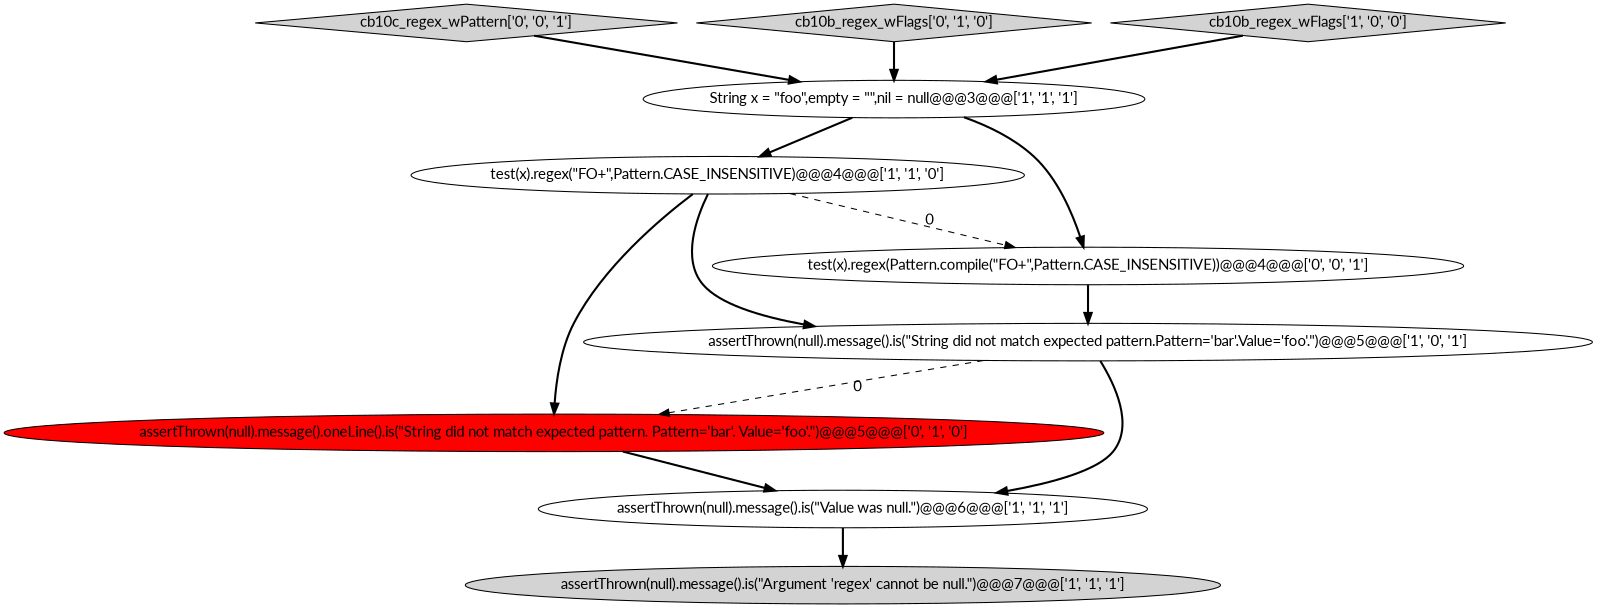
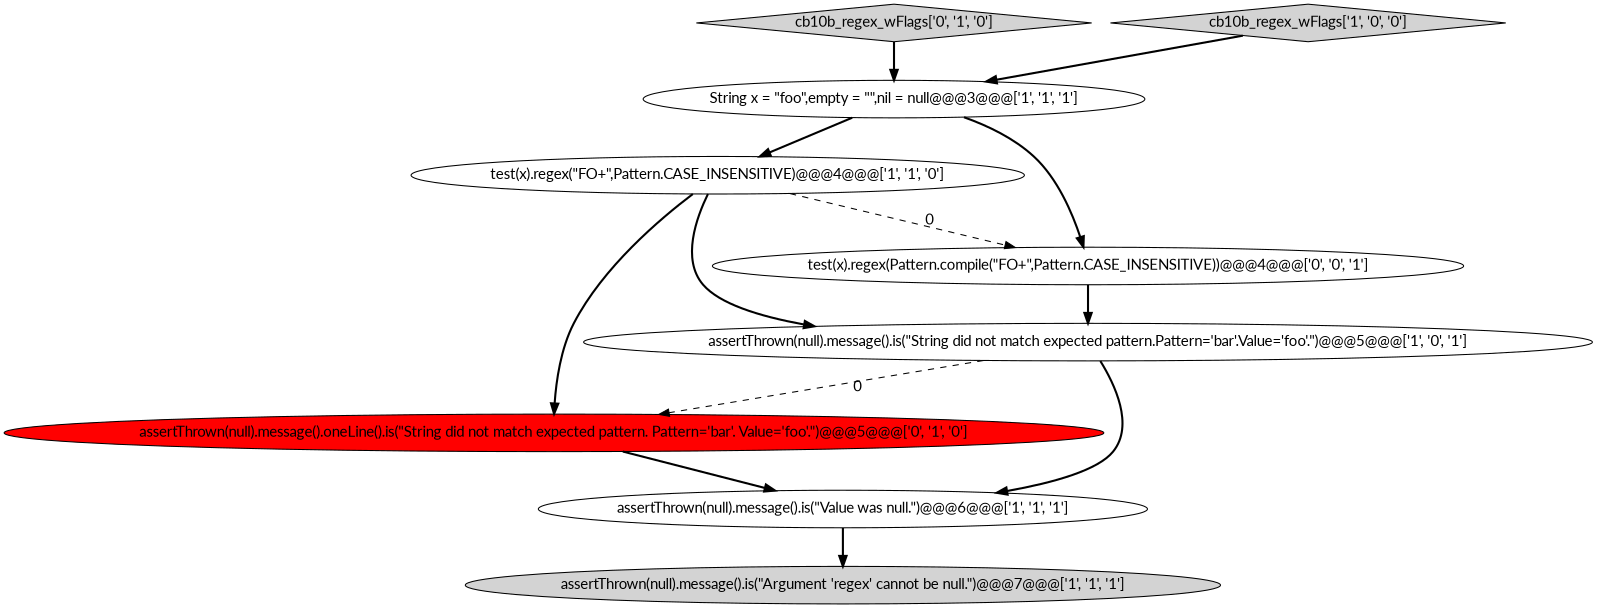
node "cb10c_regex_wPattern['0', '0', '1']": removed
